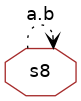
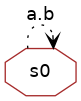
node "s8": label "s8" -> "s0"
